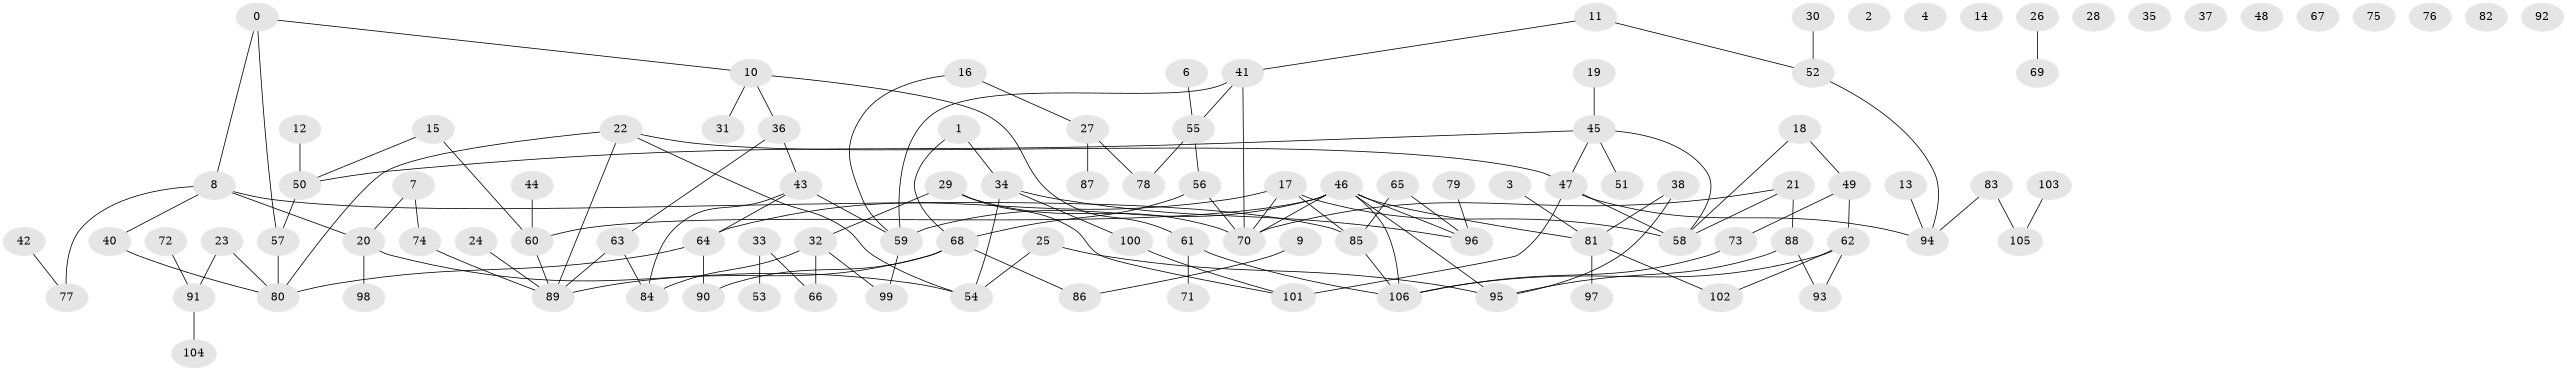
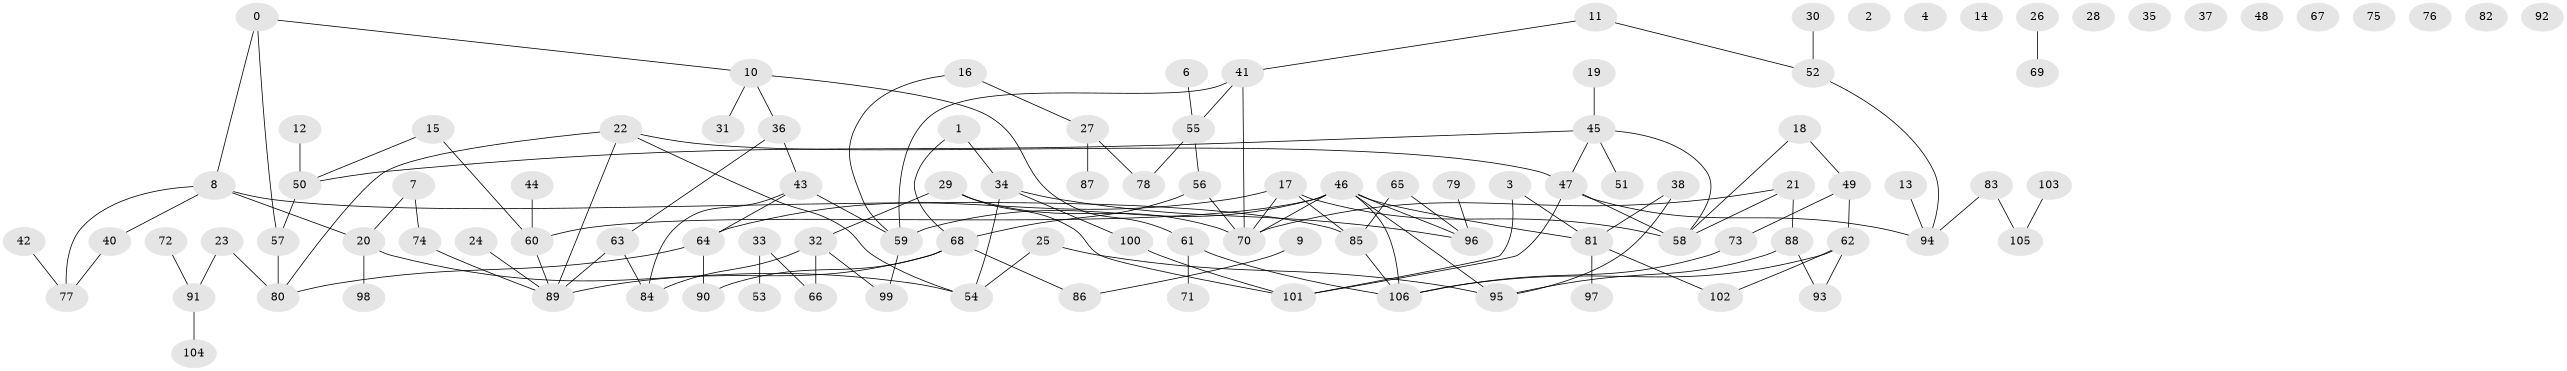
edge "3" -- "101": added
edge "40" -- "80": now "40" -- "77"
